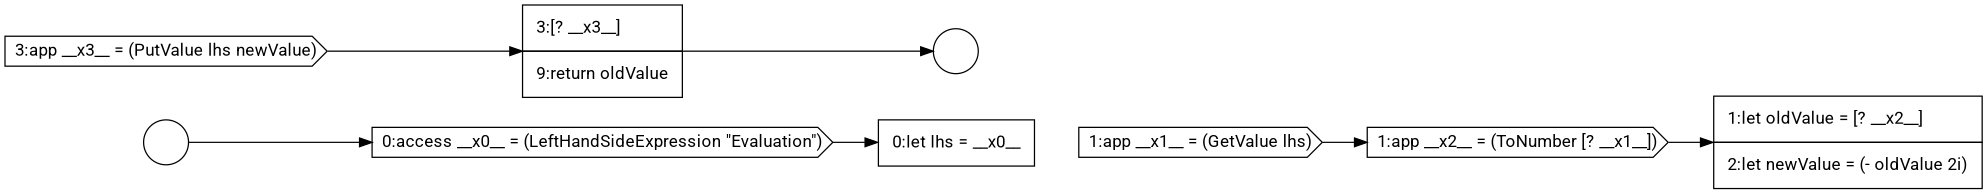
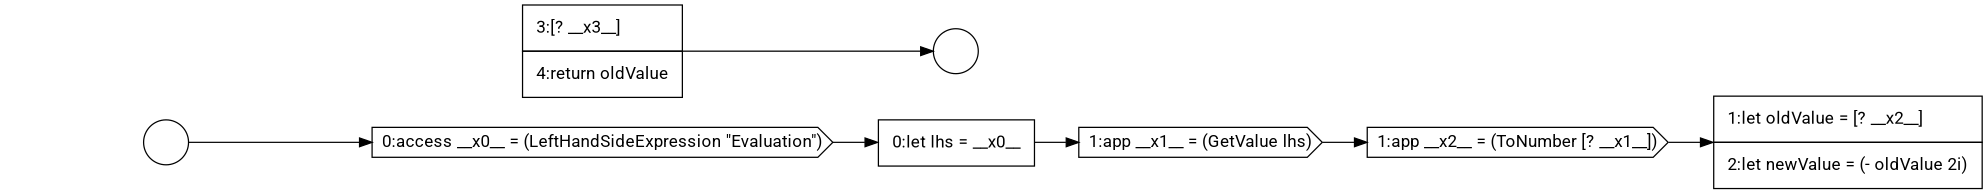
node "3:app __x3__ = (PutValue lhs newValue)": removed
node "3:[? __x3__]": text "9:return oldValue" -> "4:return oldValue"
edge "0:let lhs = __x0__" -> "1:app __x1__ = (GetValue lhs)": added
